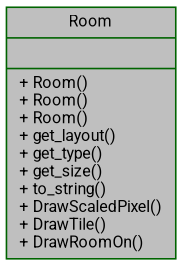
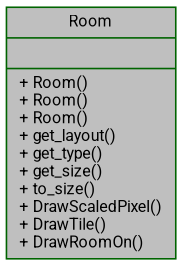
node "Room": text "+ to_string()" -> "+ to_size()"
